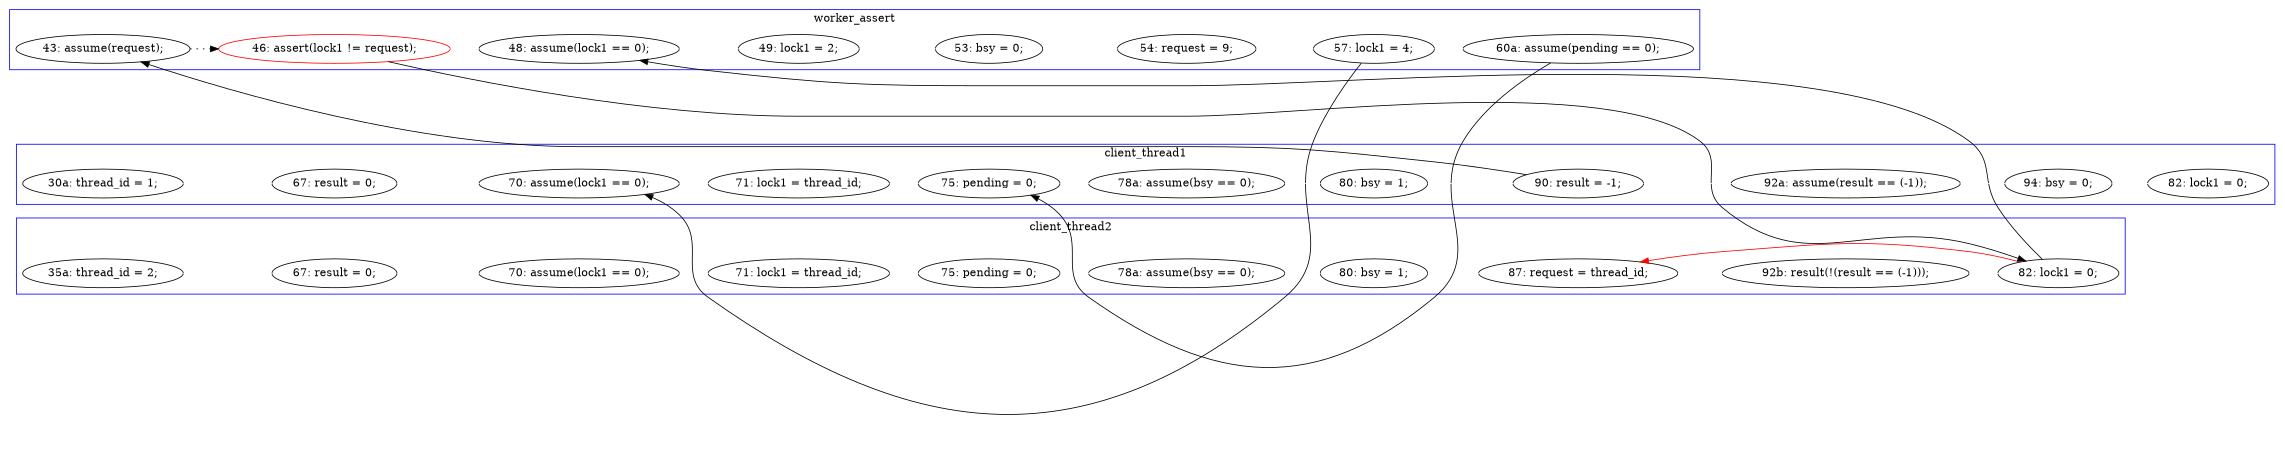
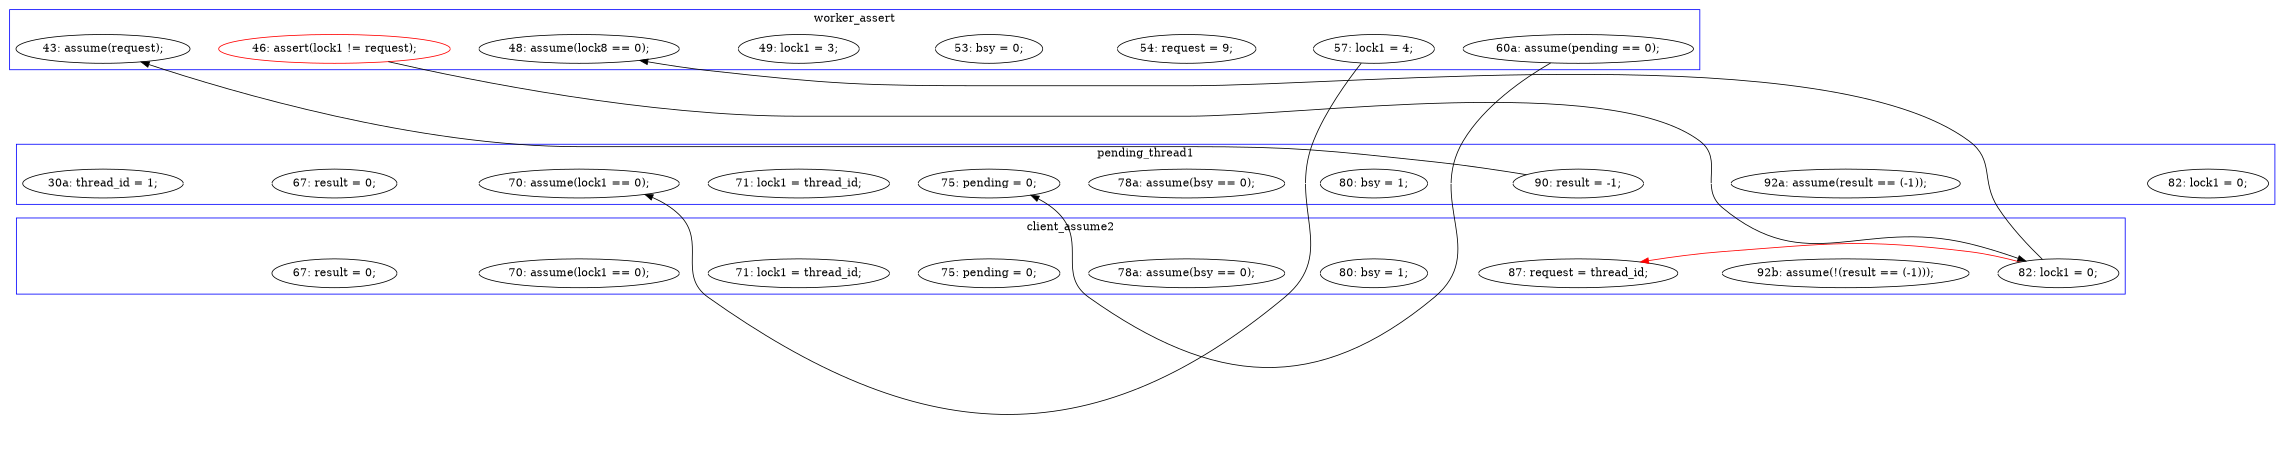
edge "43: assume(request);" -> "46: assert(lock1 != request);": removed
node "48: assume(lock1 == 0);": label "48: assume(lock1 == 0);" -> "48: assume(lock8 == 0);"
node "49: lock1 = 2;": label "49: lock1 = 2;" -> "49: lock1 = 3;"
cluster "client_thread1": label "client_thread1" -> "pending_thread1"
node "94: bsy = 0;": removed
cluster "client_thread2": label "client_thread2" -> "client_assume2"
node "35a: thread_id = 2;": removed
node "92b: result(!(result == (-1)));": label "92b: result(!(result == (-1)));" -> "92b: assume(!(result == (-1)));"
